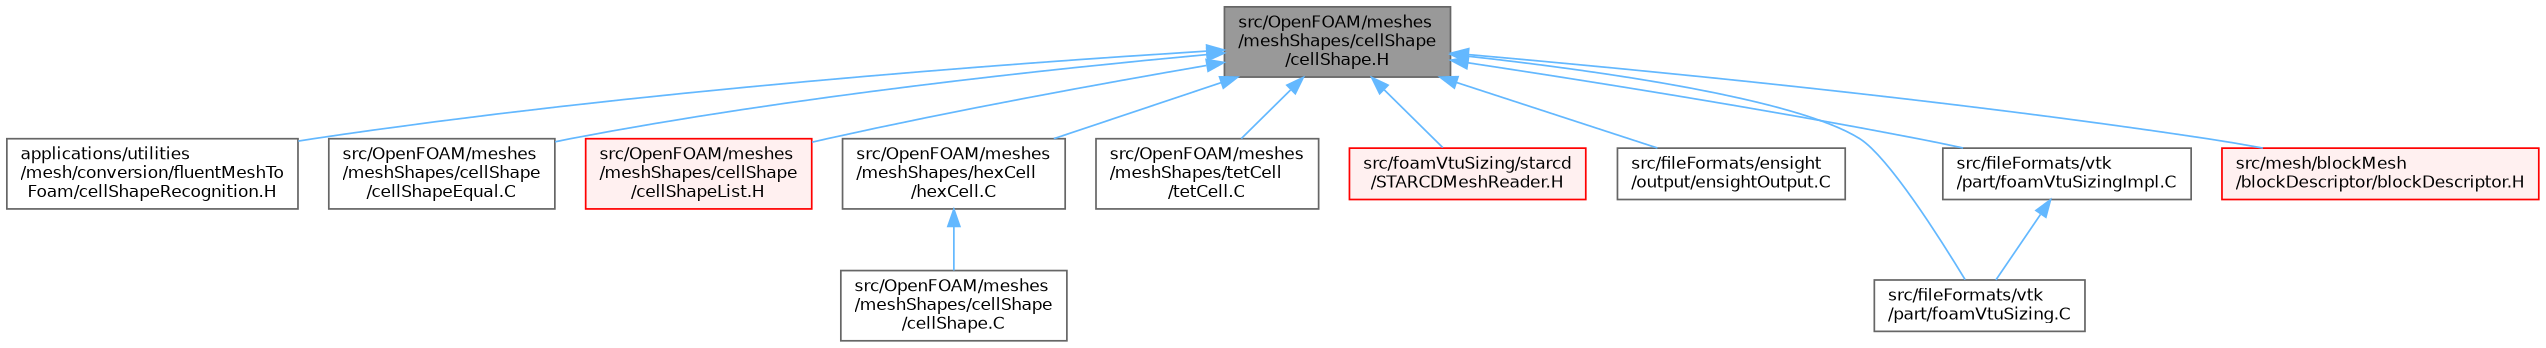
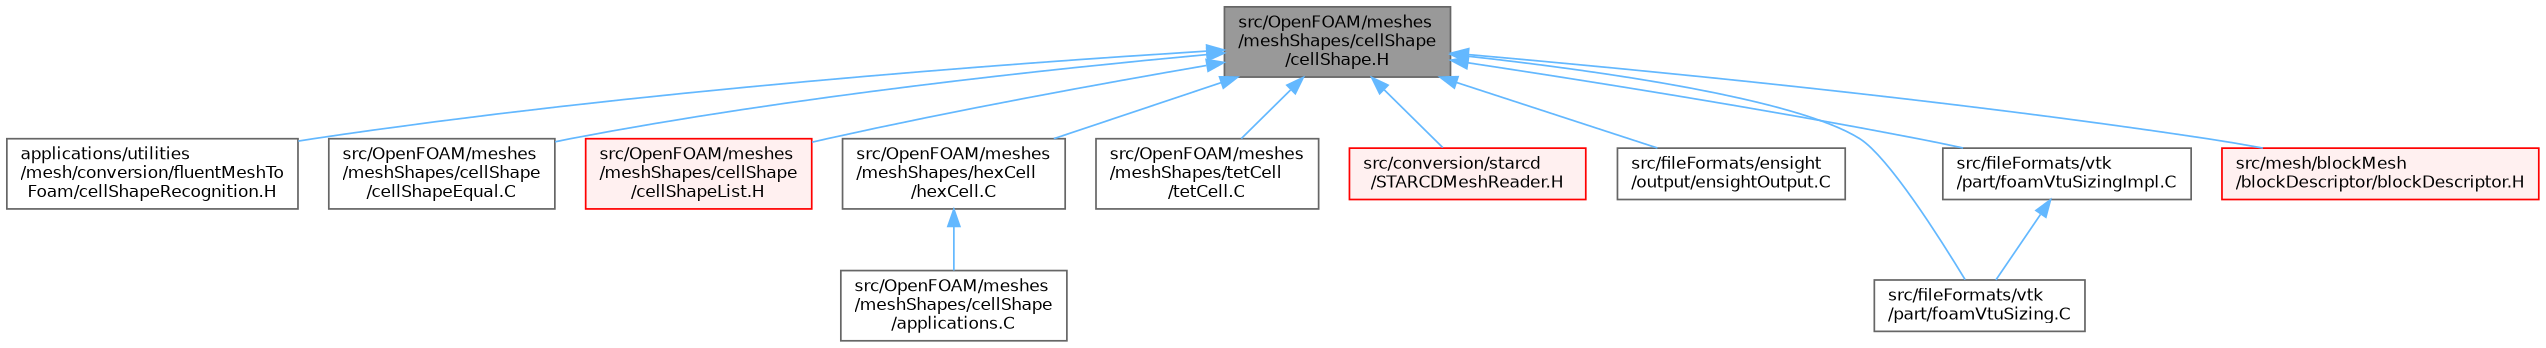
node "src/foamVtuSizing/starcd /STARCDMeshReader.H": label "src/foamVtuSizing/starcd /STARCDMeshReader.H" -> "src/conversion/starcd /STARCDMeshReader.H"
node "src/OpenFOAM/meshes /meshShapes/cellShape /cellShape.C": label "src/OpenFOAM/meshes /meshShapes/cellShape /cellShape.C" -> "src/OpenFOAM/meshes /meshShapes/cellShape /applications.C"
